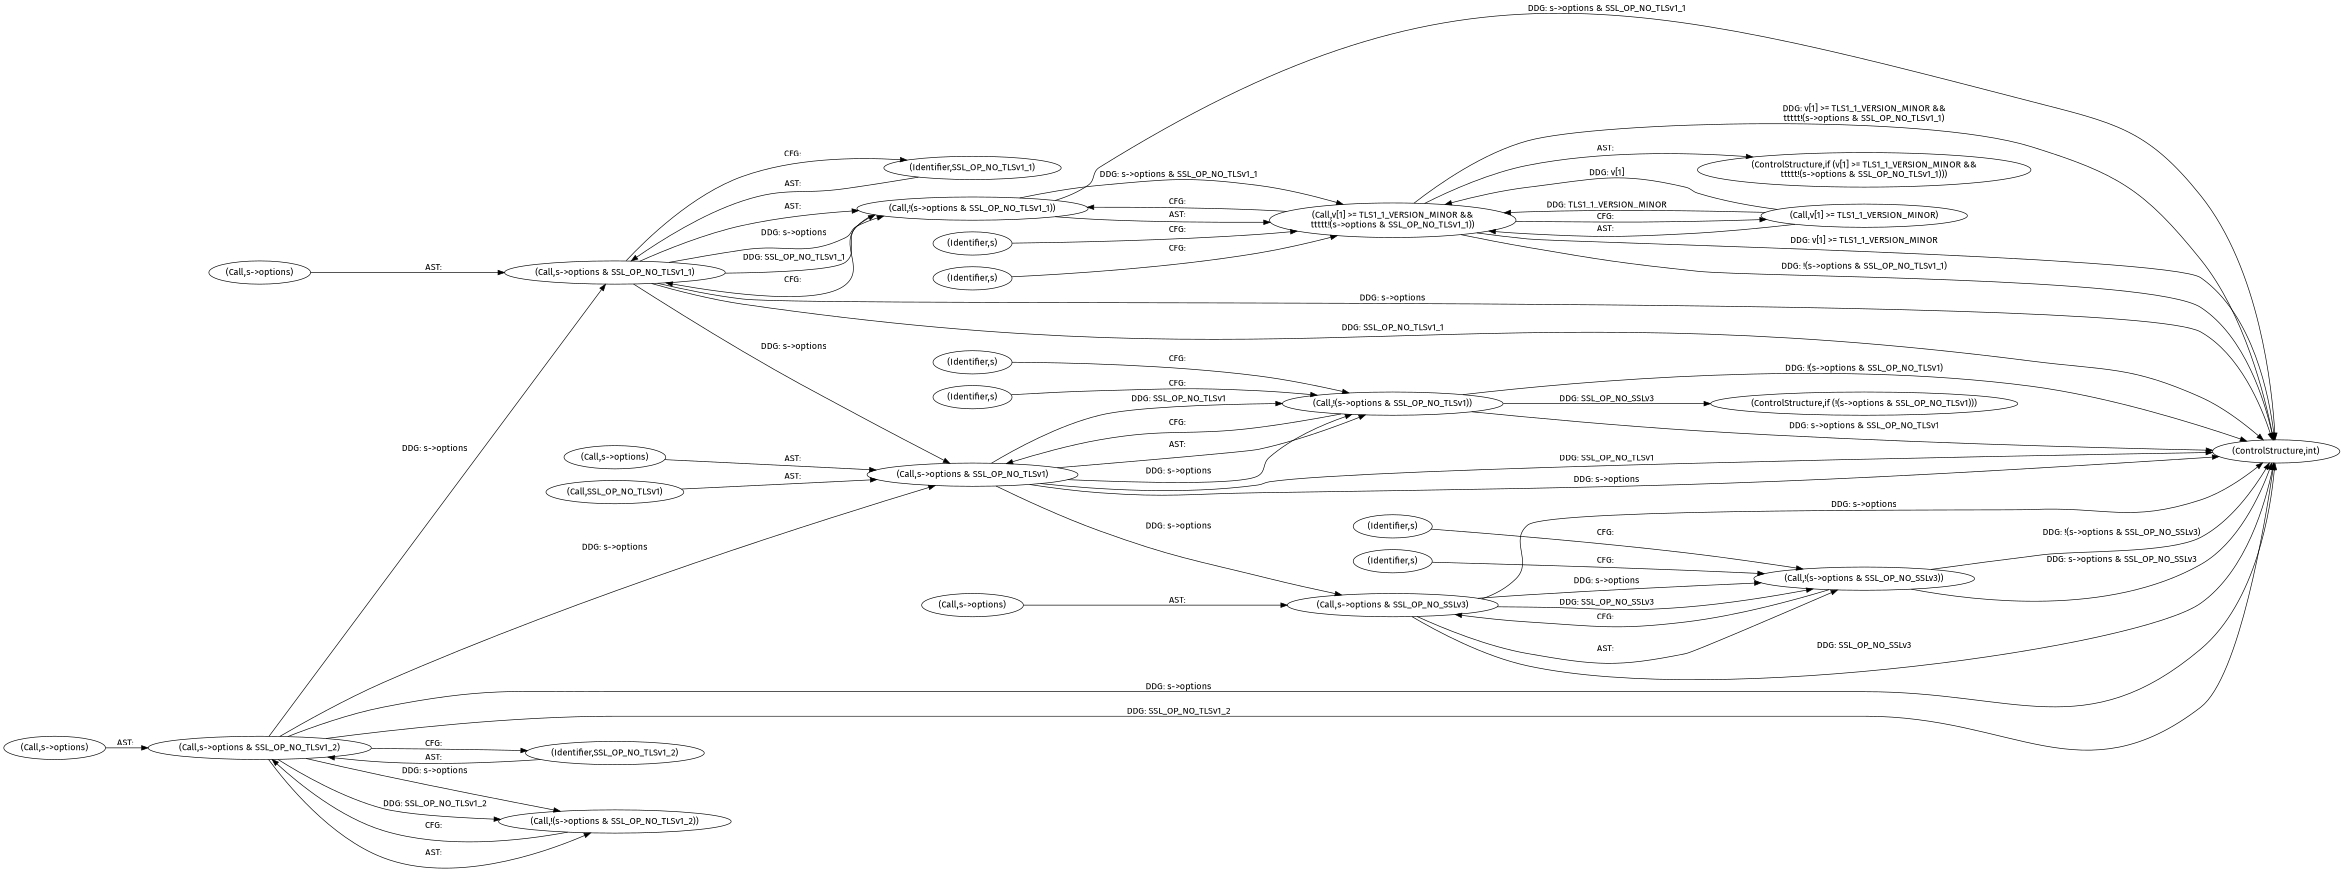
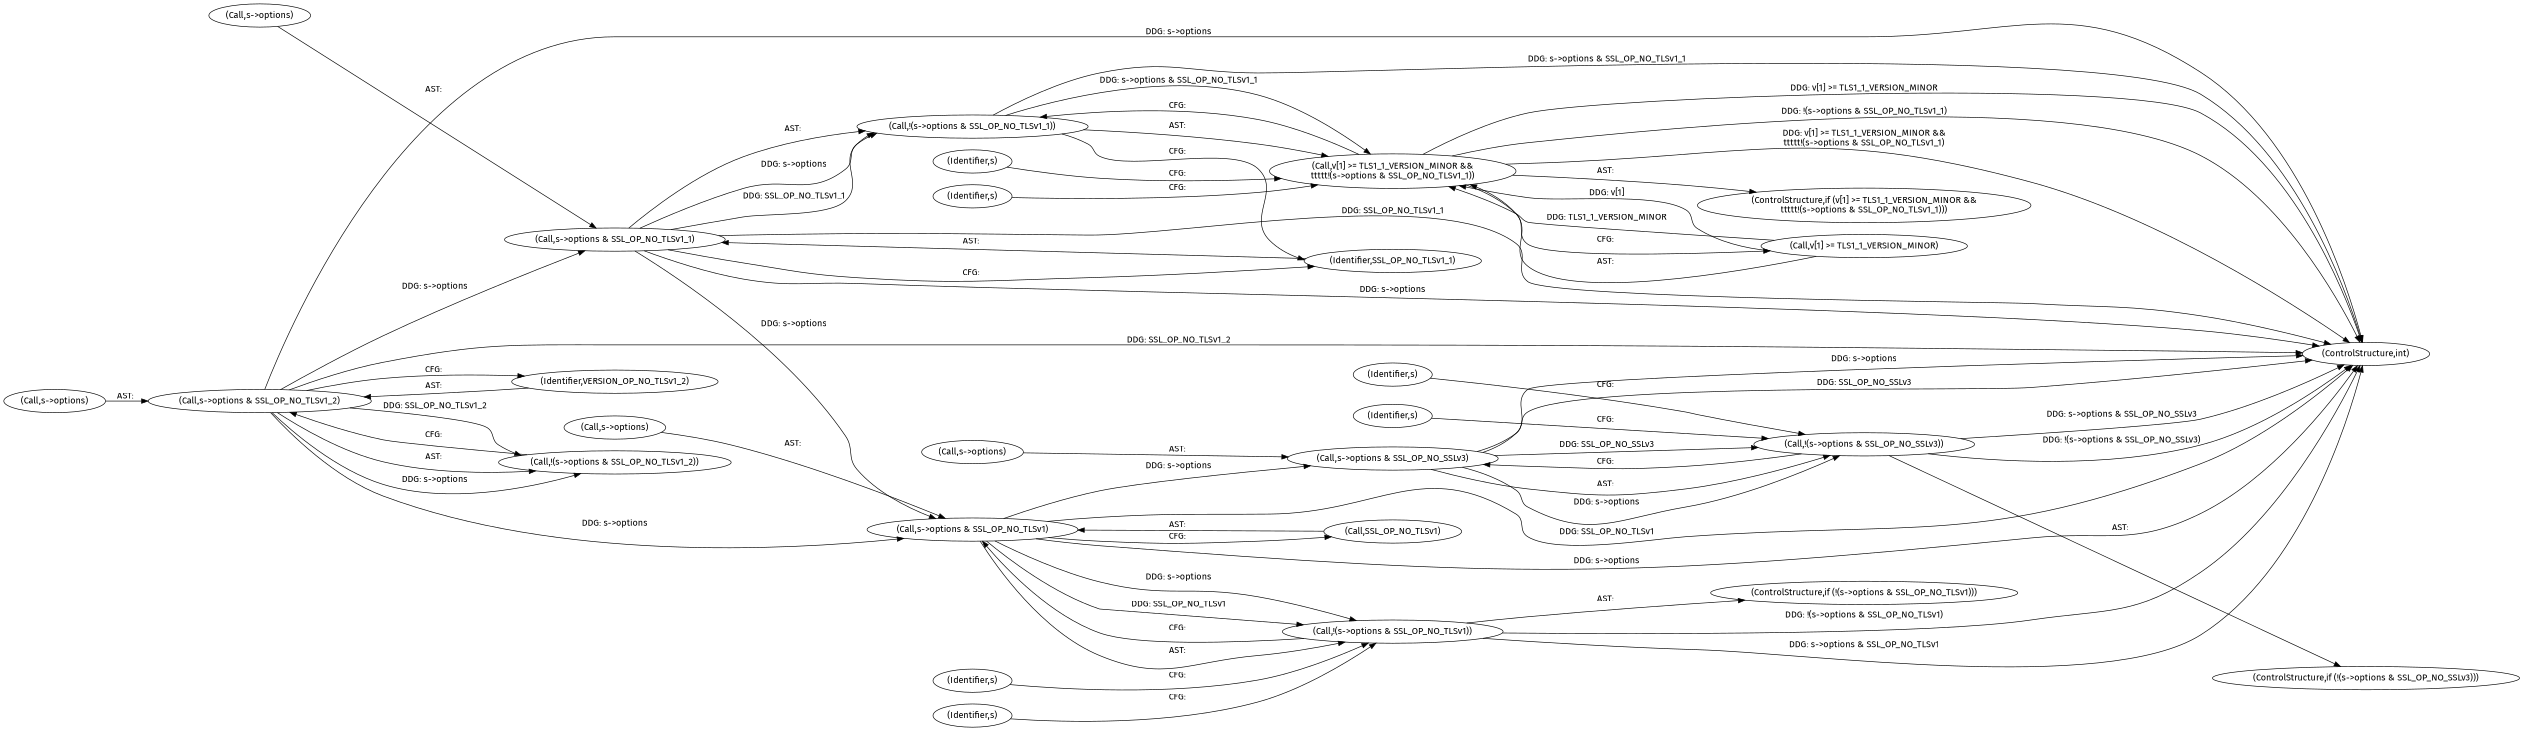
edge "(Call,!(s->options & SSL_OP_NO_TLSv1_1))" -> "(Call,s->options & SSL_OP_NO_TLSv1_1)": now "(Call,!(s->options & SSL_OP_NO_TLSv1_1))" -> "(Identifier,SSL_OP_NO_TLSv1_1)"
edge "(Call,!(s->options & SSL_OP_NO_TLSv1))" -> "(ControlStructure,if (!(s->options & SSL_OP_NO_TLSv1)))": label "DDG: SSL_OP_NO_SSLv3" -> "AST: "
edge "(Call,s->options & SSL_OP_NO_TLSv1)" -> "(Call,SSL_OP_NO_TLSv1)": added, label "CFG:"
node "(ControlStructure,if (!(s->options & SSL_OP_NO_SSLv3)))": added
node "(Identifier,SSL_OP_NO_TLSv1_2)": label "(Identifier,SSL_OP_NO_TLSv1_2)" -> "(Identifier,VERSION_OP_NO_TLSv1_2)"
